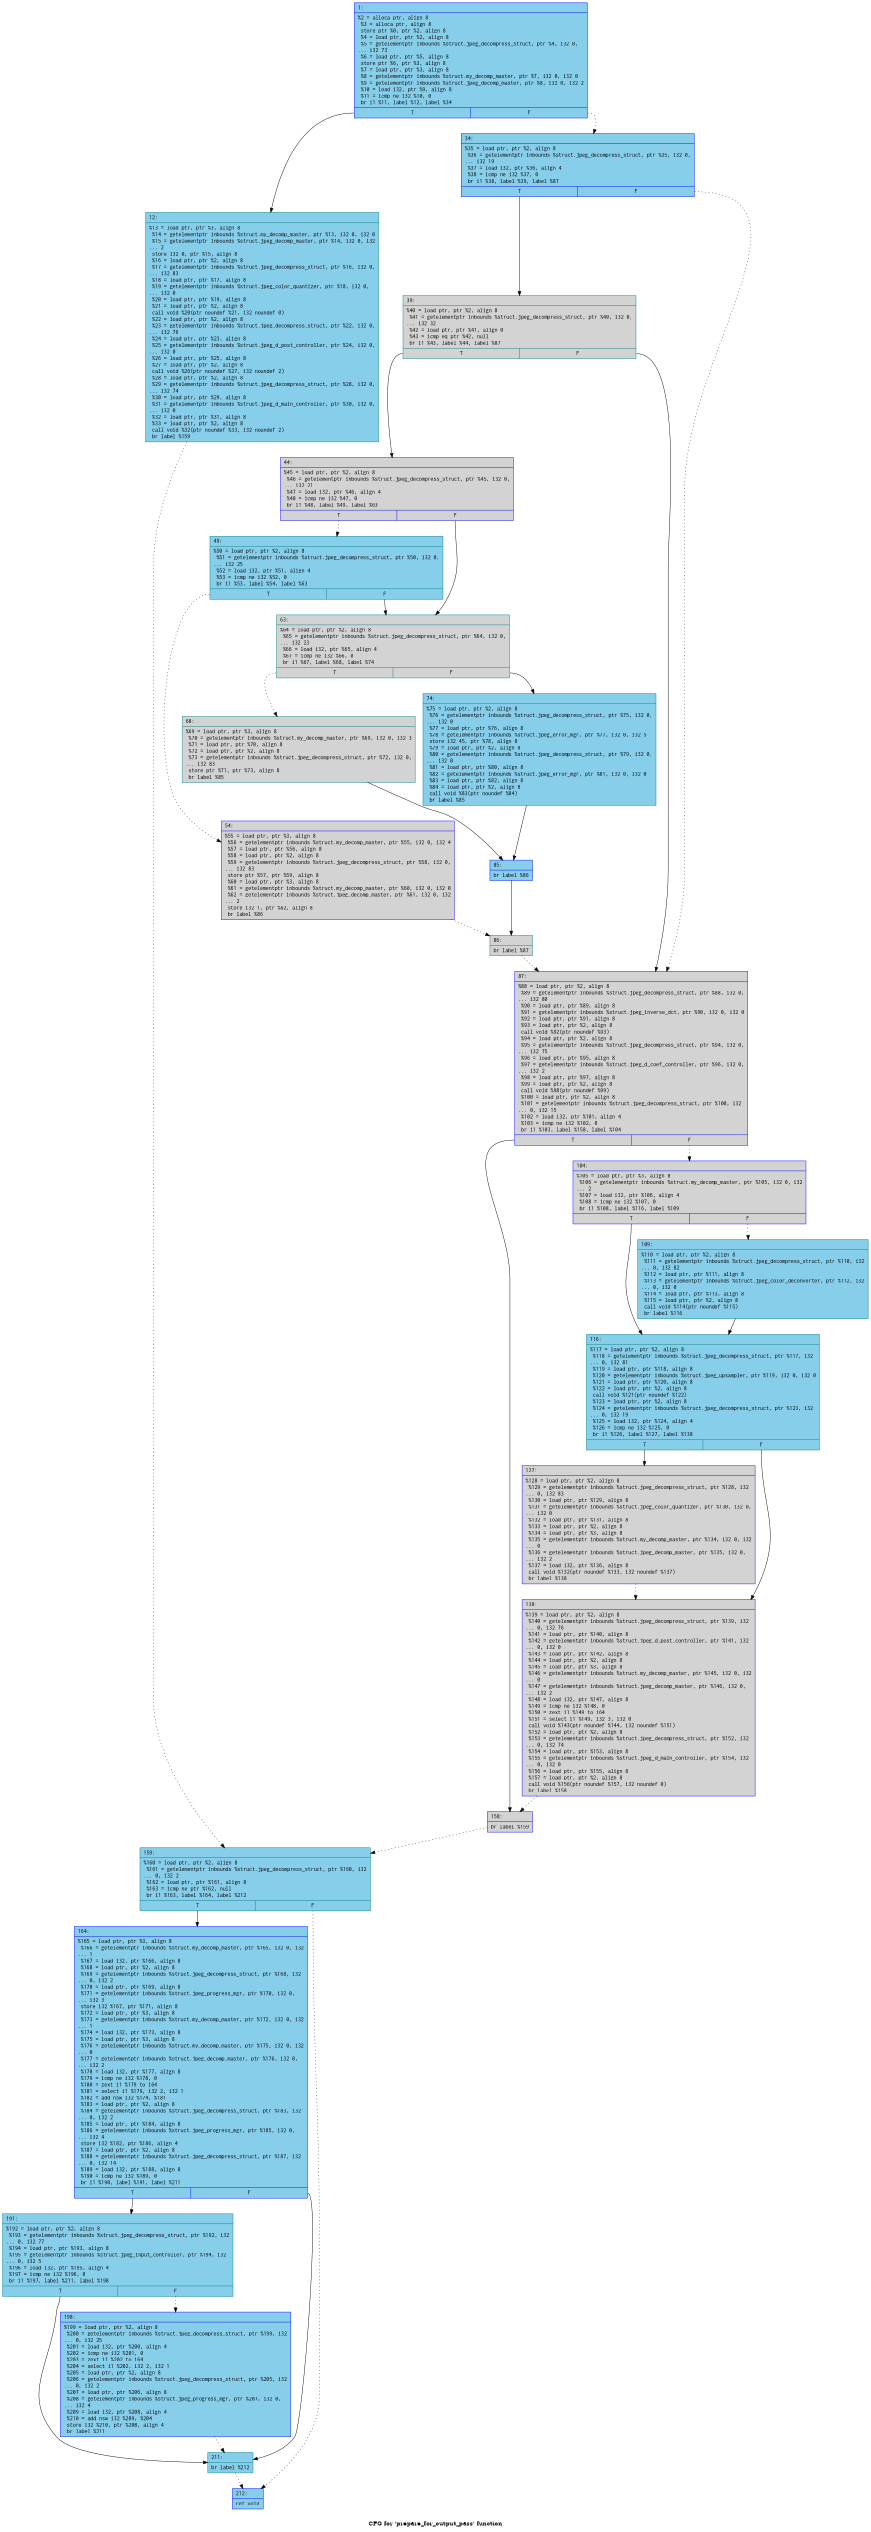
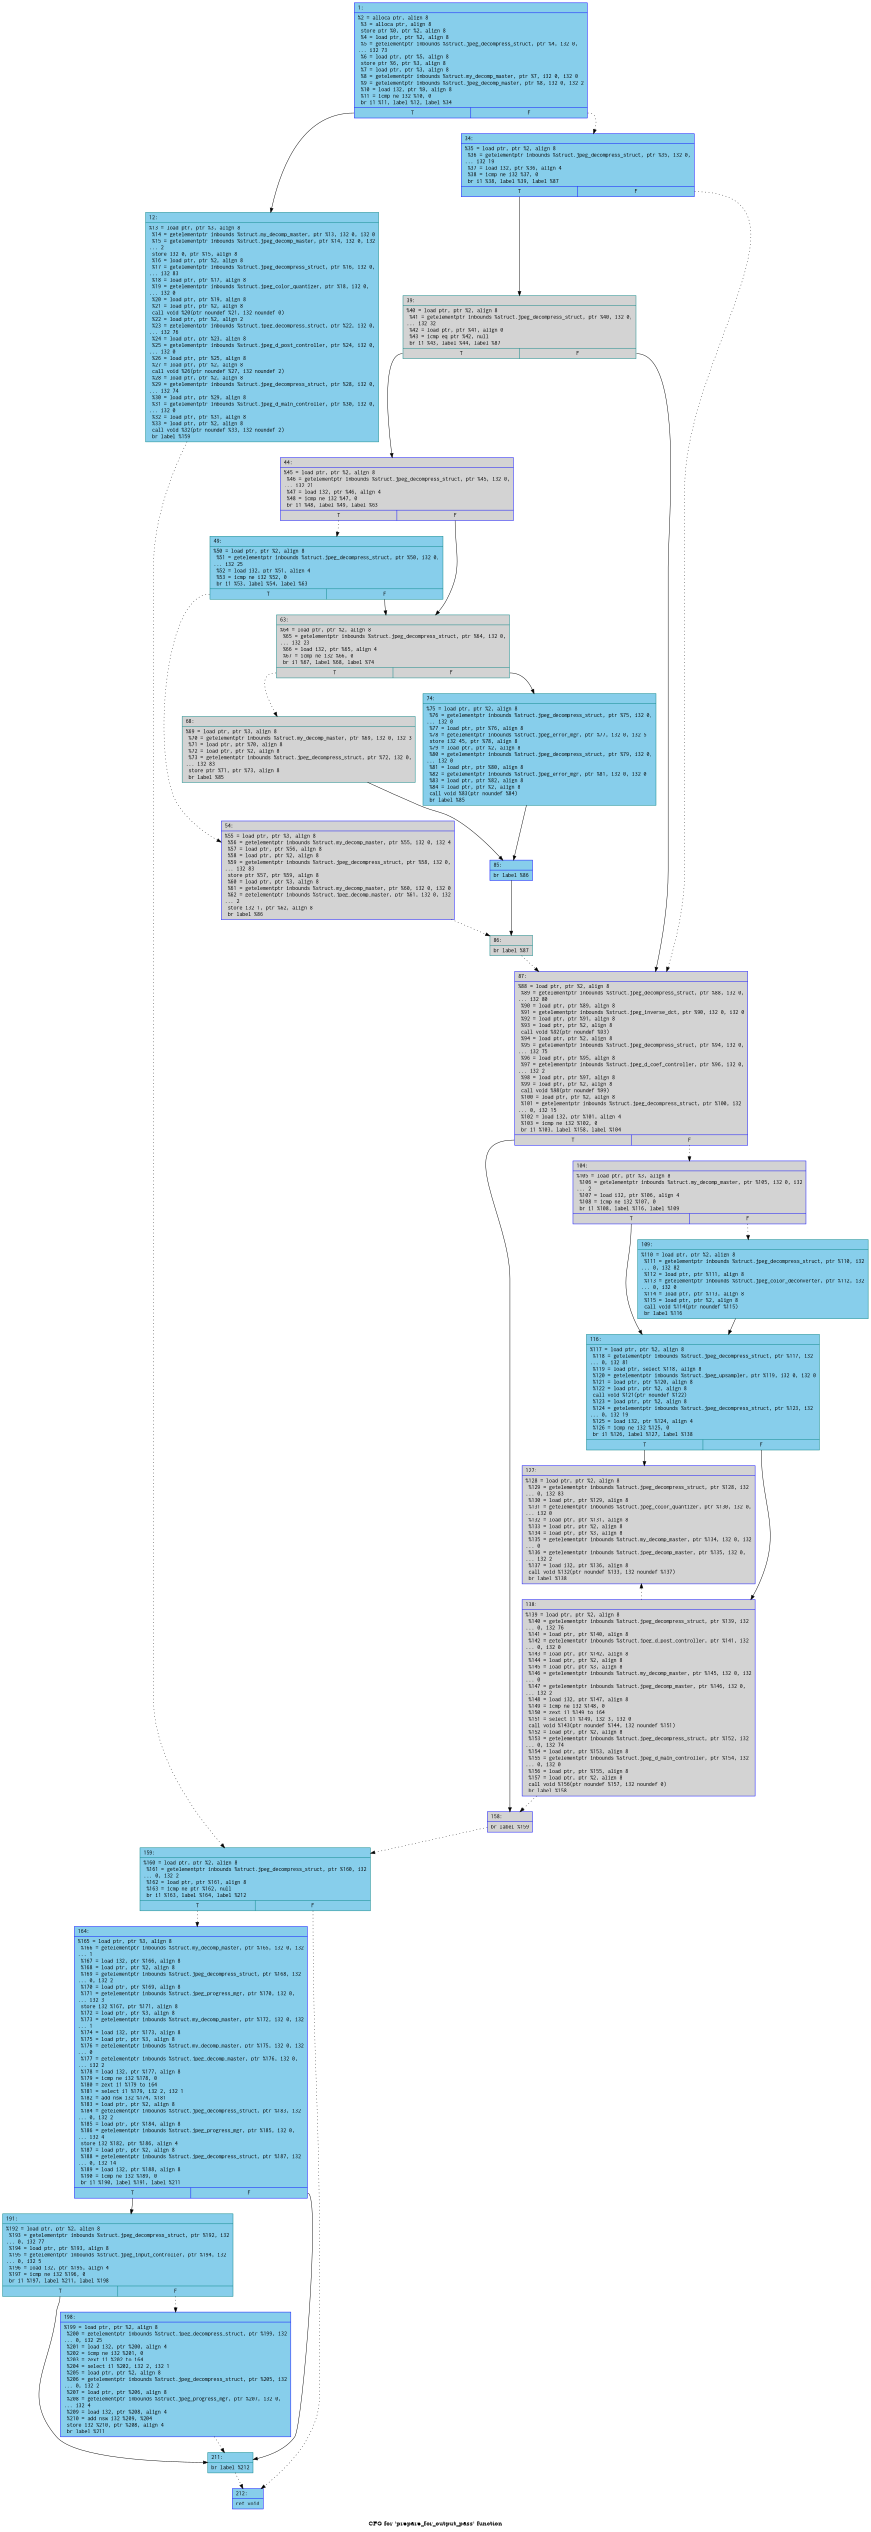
node "12:": text "%22 = load ptr, ptr %2, align 8" -> "%22 = load ptr, ptr %2, align 2"
node "116:": text "%119 = load ptr, ptr %118, align 8" -> "%119 = load ptr, select %118, align 8"
edge "127:" -> "138:": reversed
edge "159:" -> "164:": style solid -> dotted
